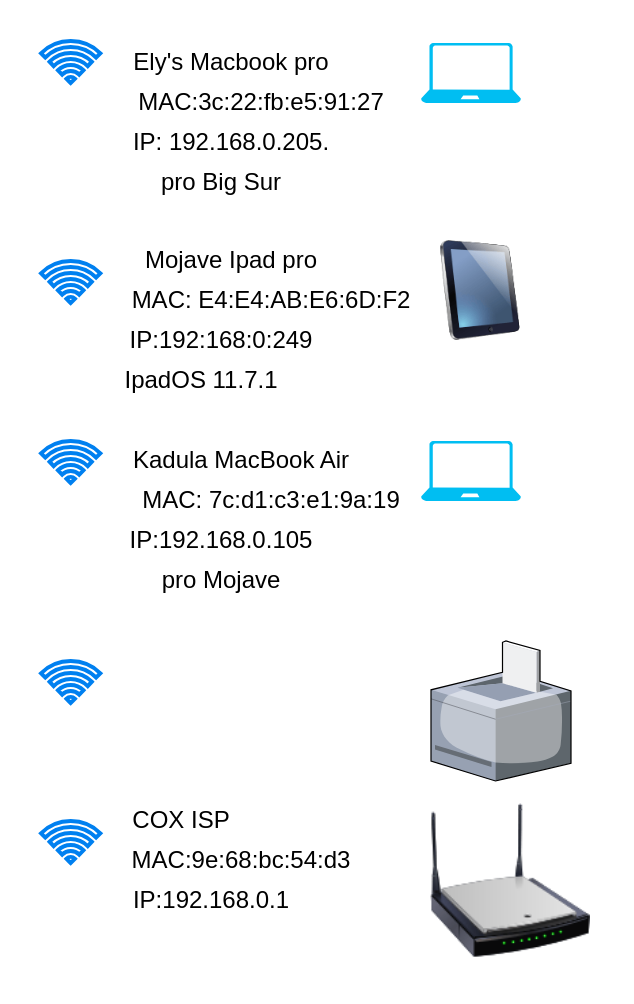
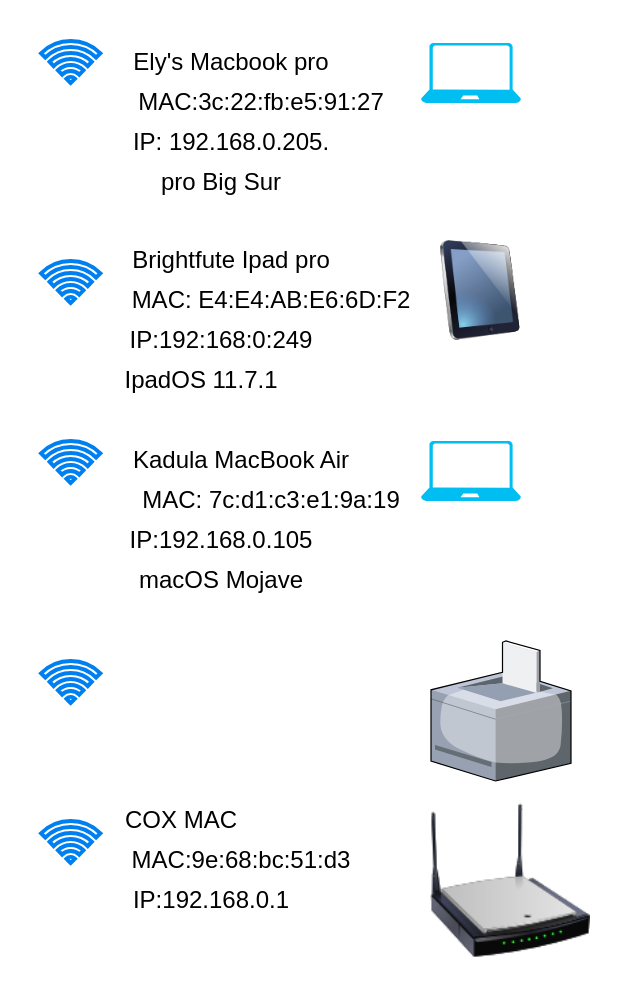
node "Mojave Ipad pro": label "Mojave Ipad pro" -> "Brightfute Ipad pro"
node "pro Mojave": label "pro Mojave" -> "macOS Mojave"
node "COX ISP": label "COX ISP" -> "COX MAC"
node "MAC:9e:68:bc:54:d3": label "MAC:9e:68:bc:54:d3" -> "MAC:9e:68:bc:51:d3"
